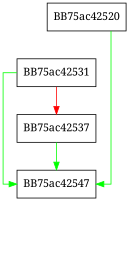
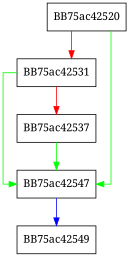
edge "BB75ac42520" -> "BB75ac42531": added
node "BB75ac42549": added
